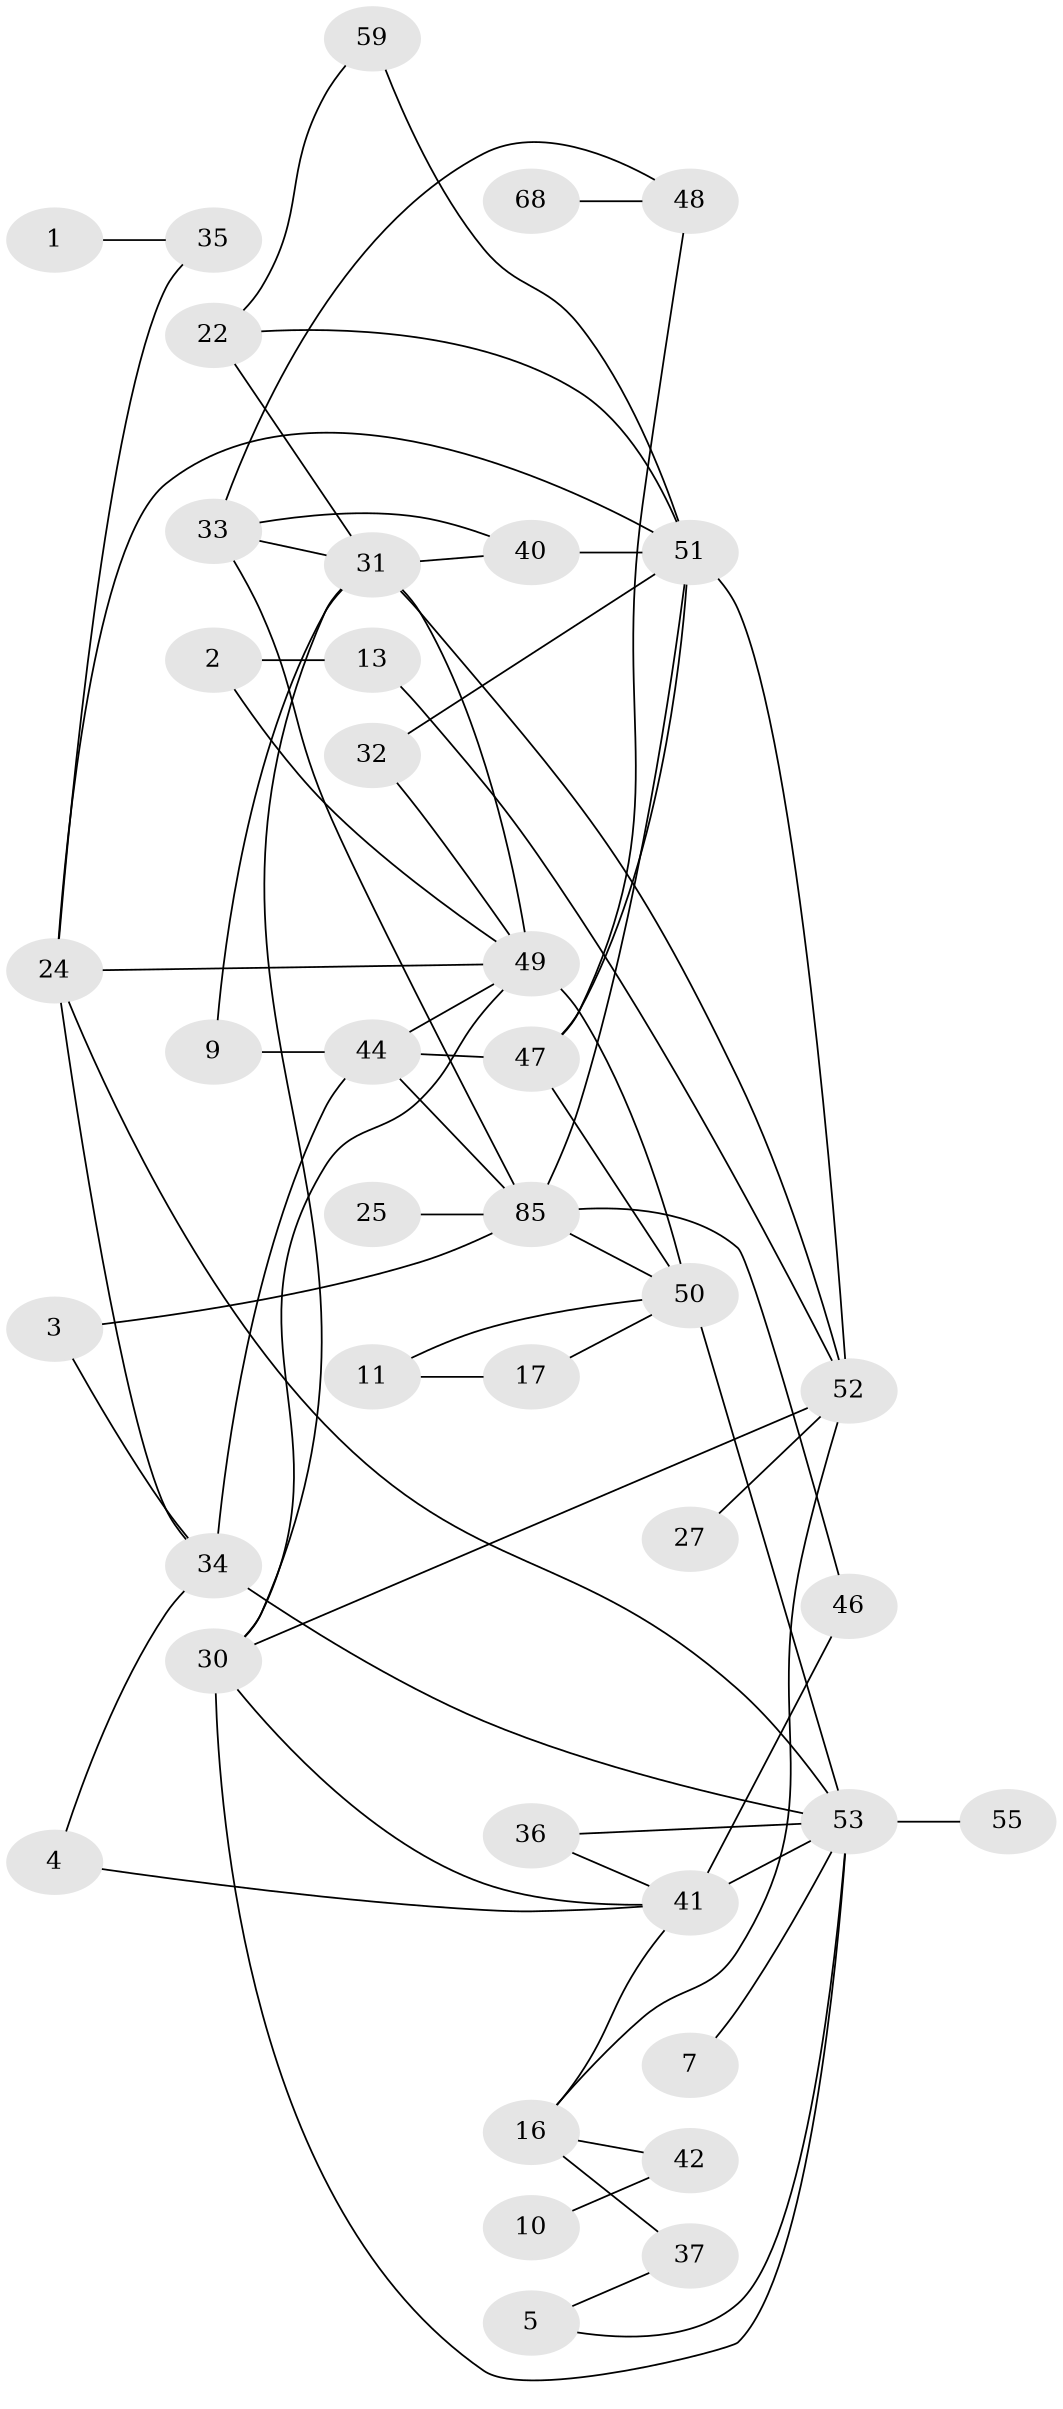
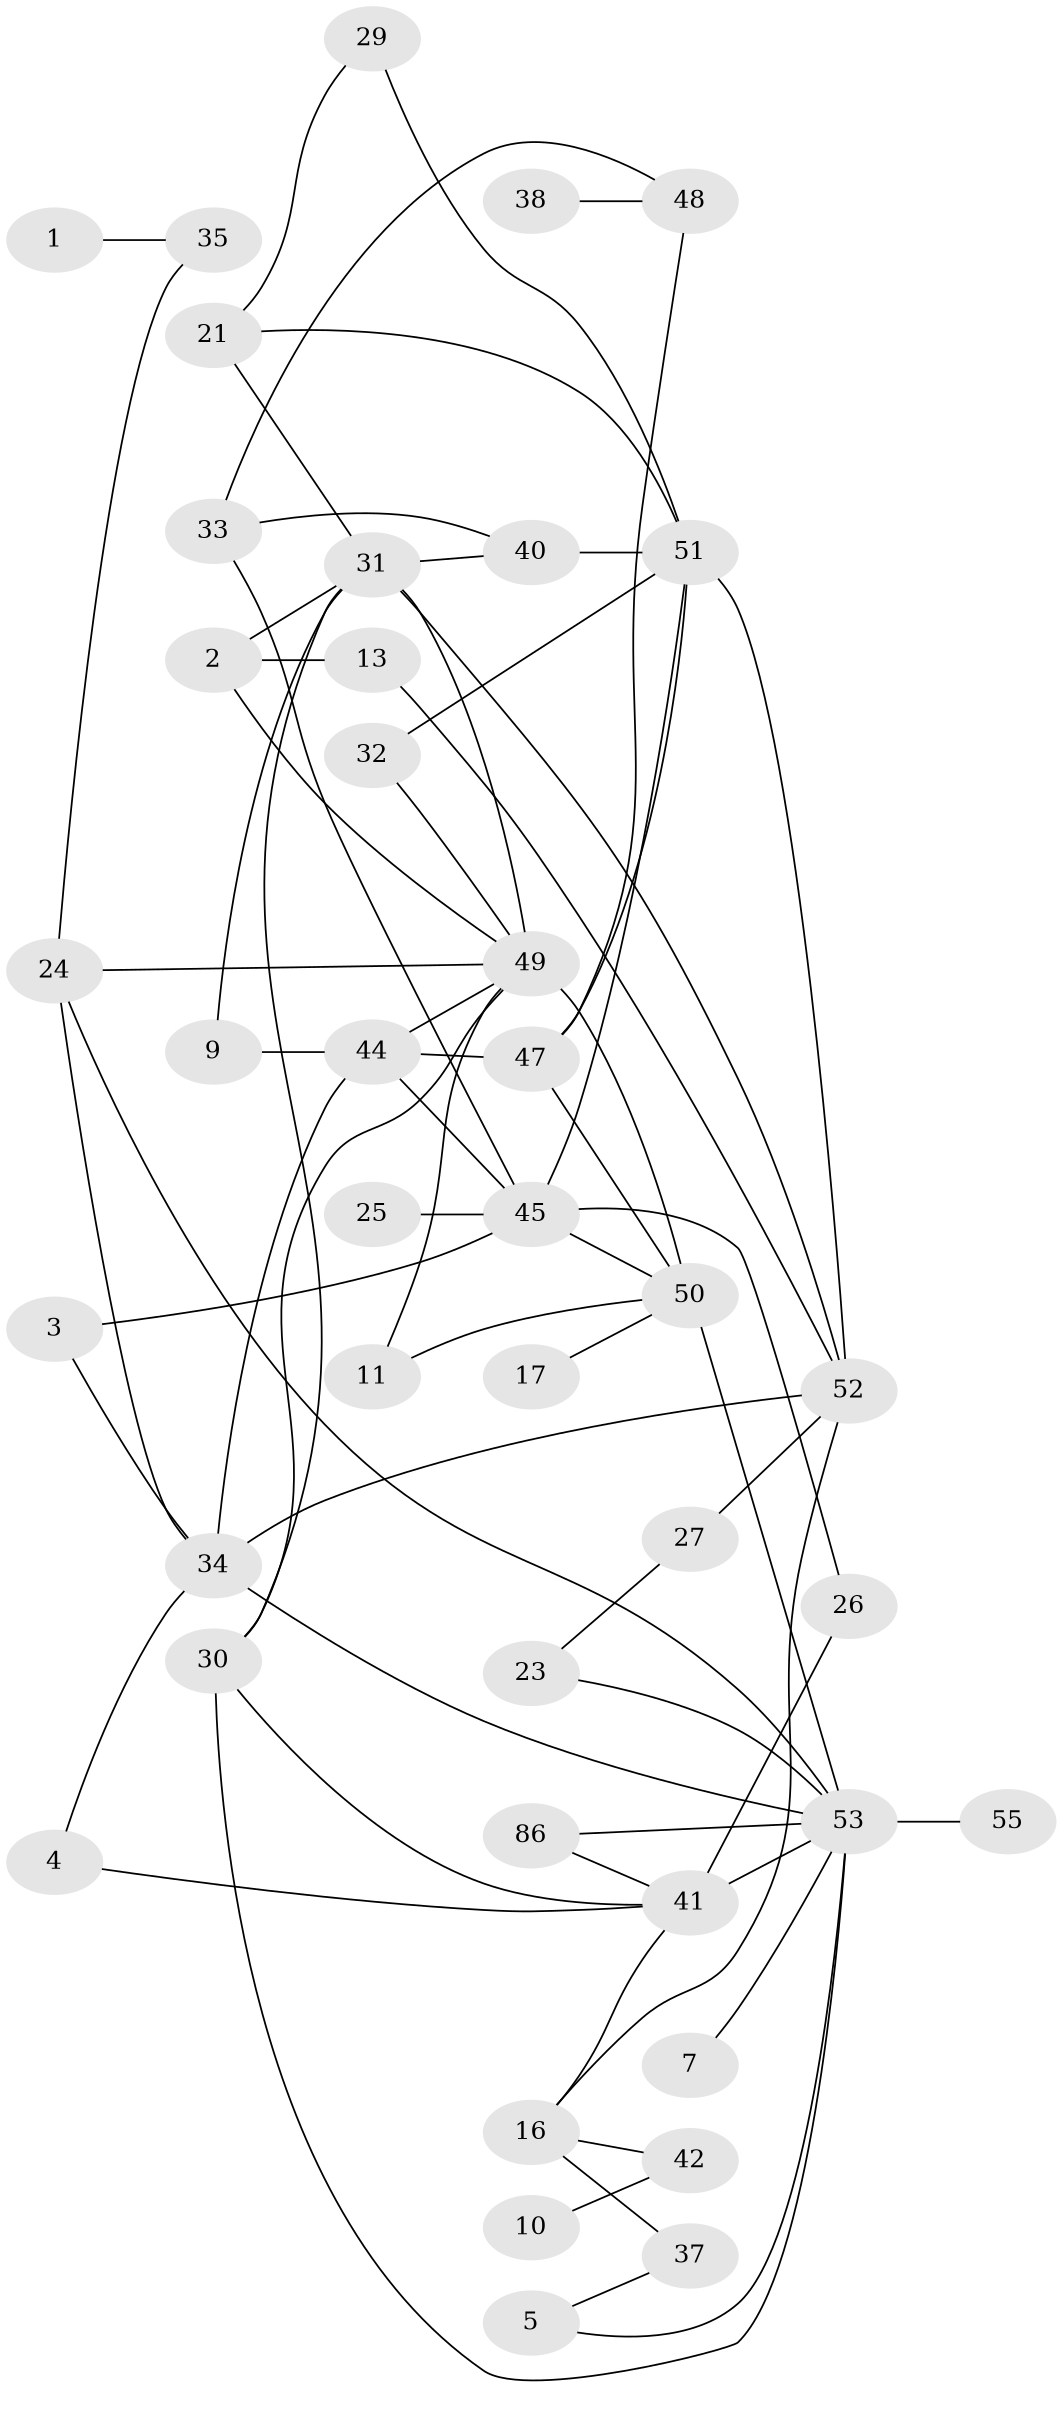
node "59": label "59" -> "29"
node "68": label "68" -> "38"
node "22": label "22" -> "21"
edge "51" -- "24": removed
edge "33" -- "31": now "2" -- "31"
node "85": label "85" -> "45"
edge "11" -- "17": now "11" -- "49"
edge "52" -- "30": now "52" -- "34"
node "46": label "46" -> "26"
node "23": added
node "36": label "36" -> "86"
